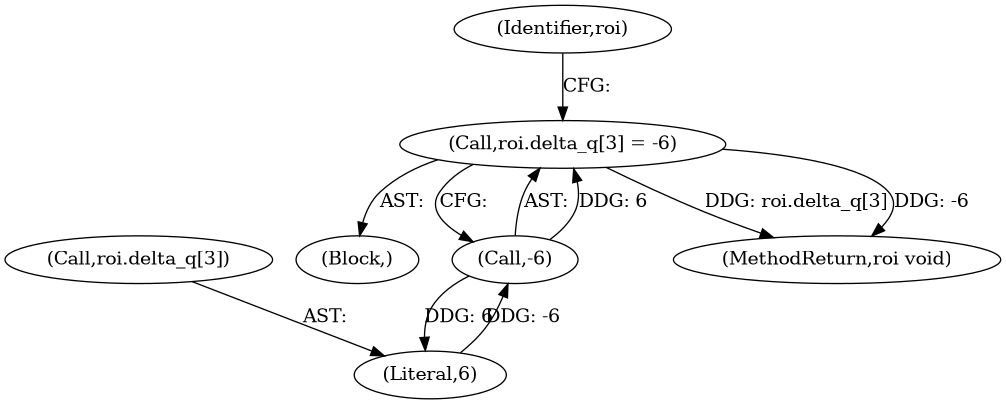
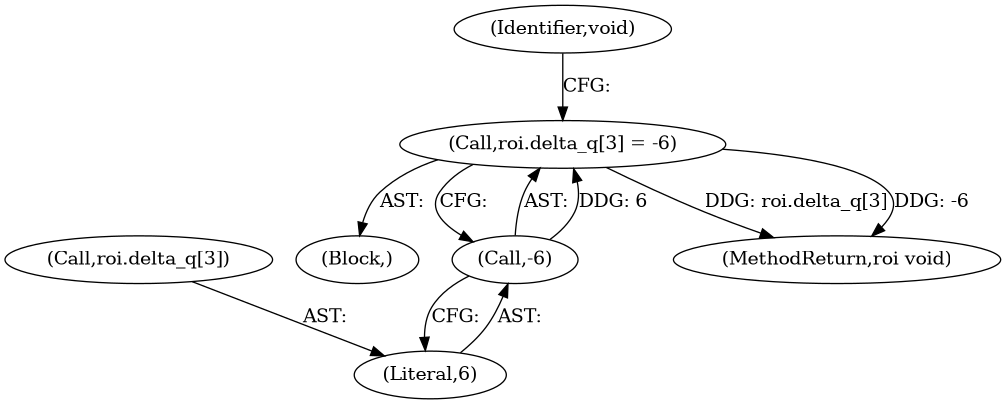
node "(Identifier,roi)": label "(Identifier,roi)" -> "(Identifier,void)"
edge "(Call,-6)" -> "(Literal,6)": label "DDG: 6" -> "CFG: "
edge "(Literal,6)" -> "(Call,-6)": label "DDG: -6" -> "AST: "
